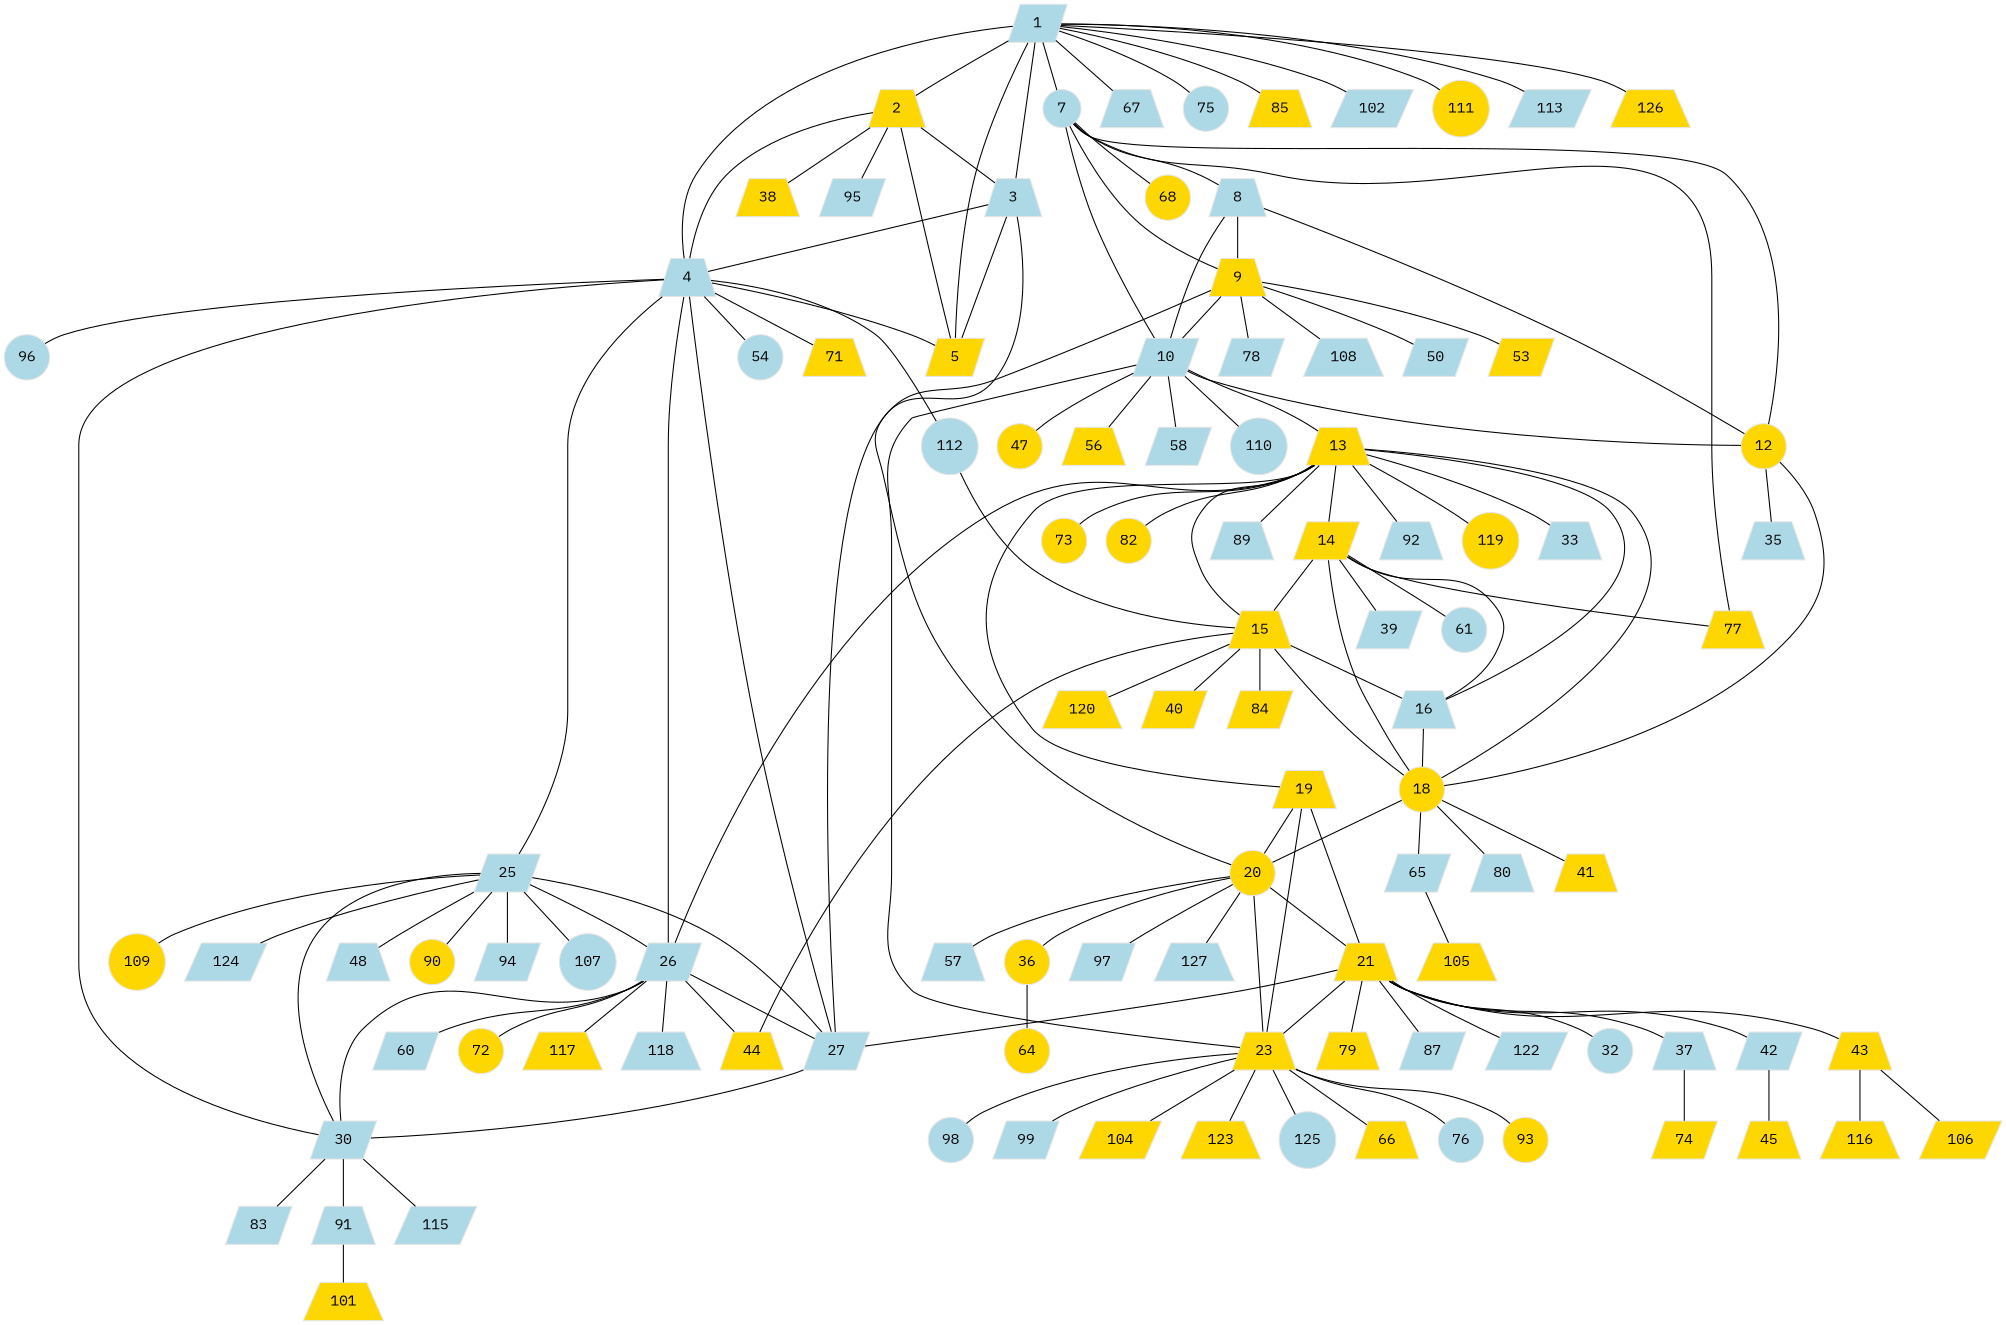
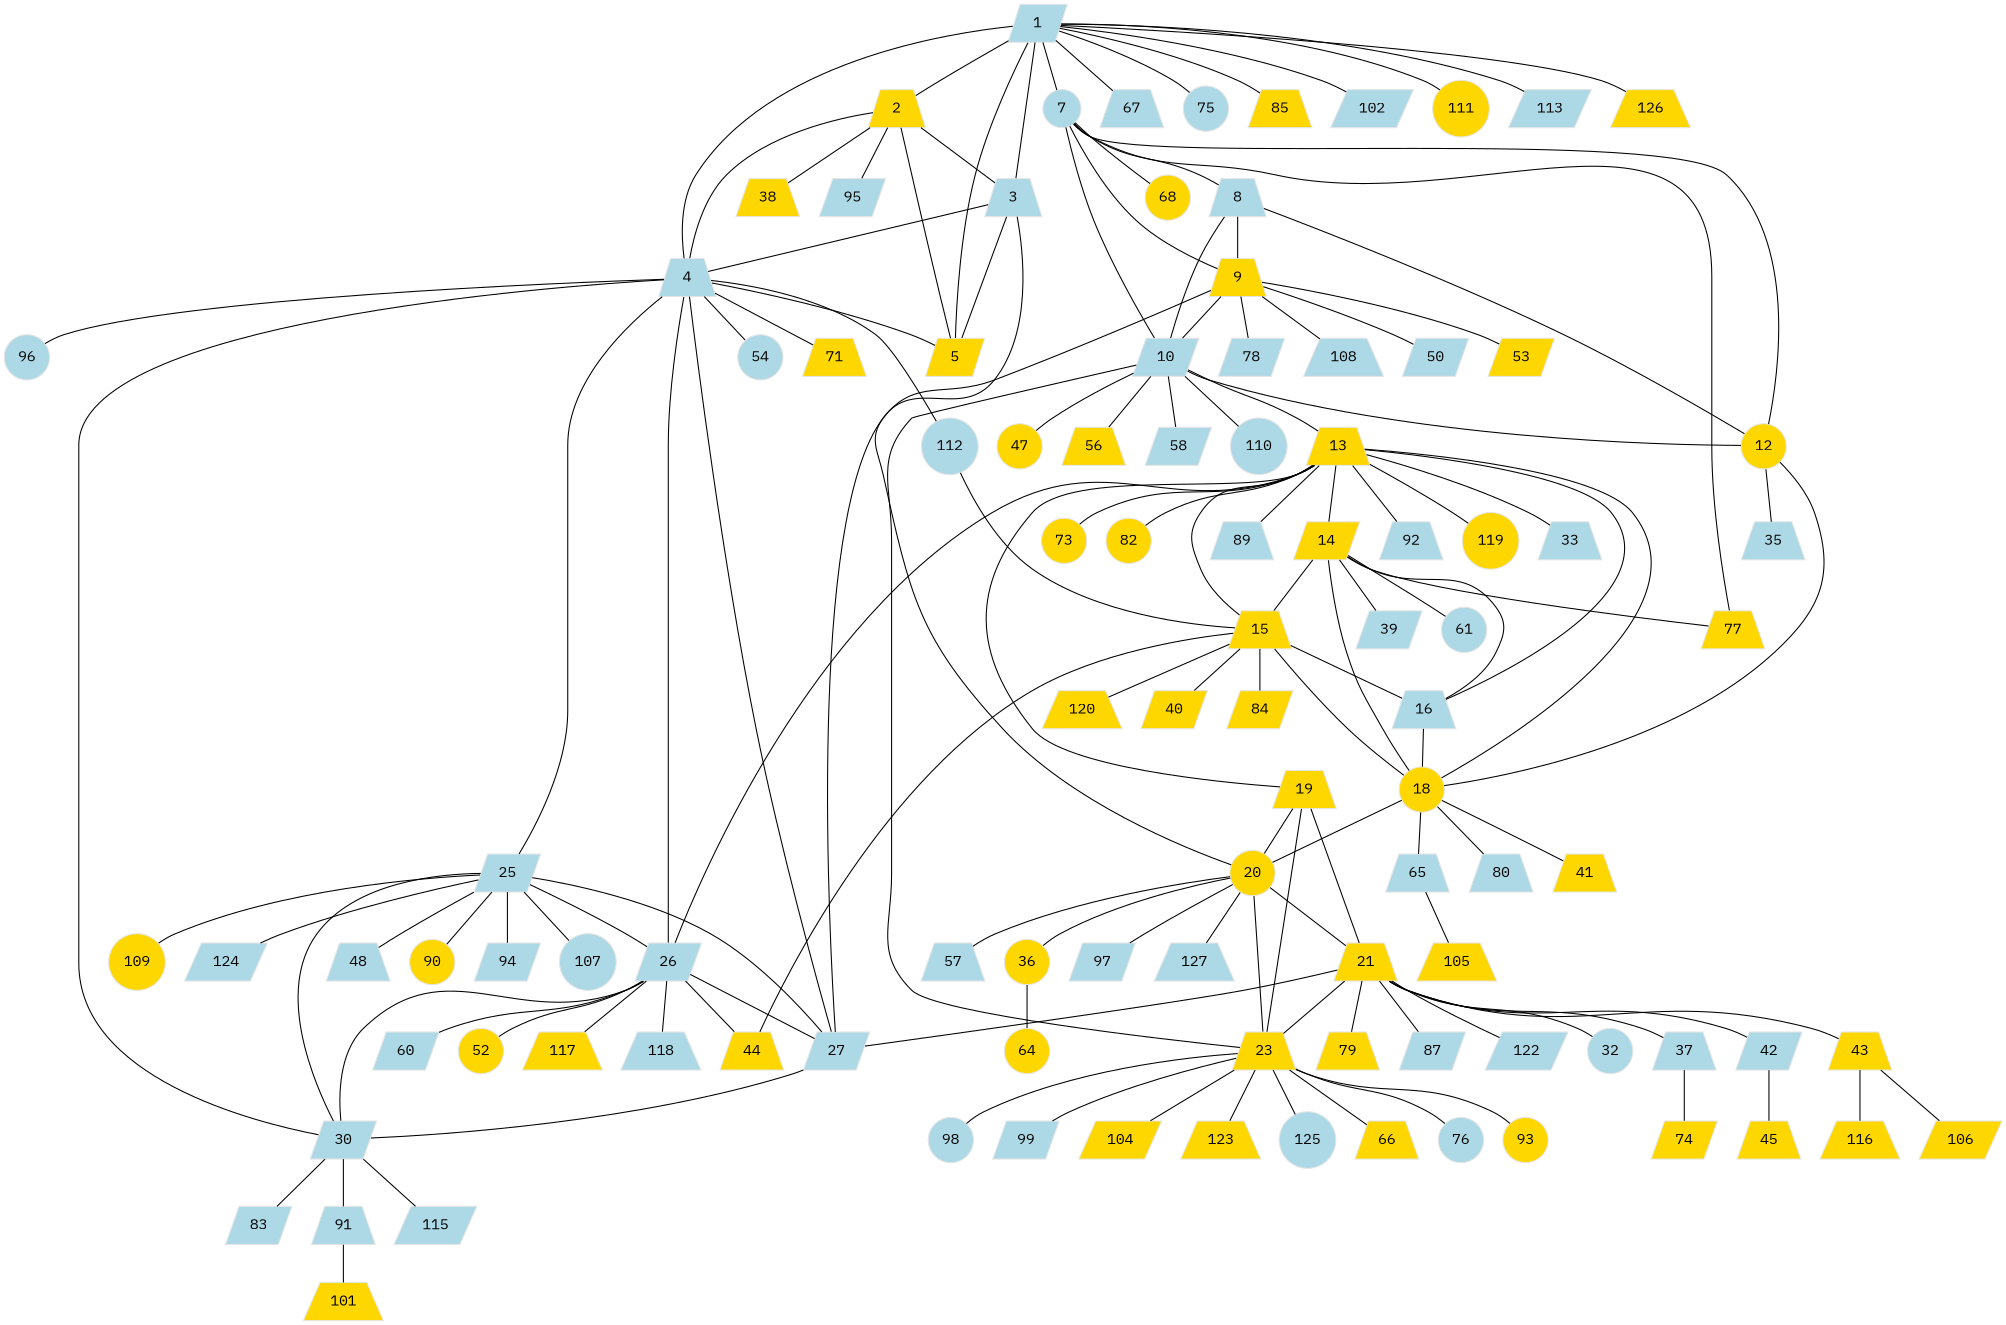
node "65": shape parallelogram -> trapezium
node "72": label "72" -> "52"
